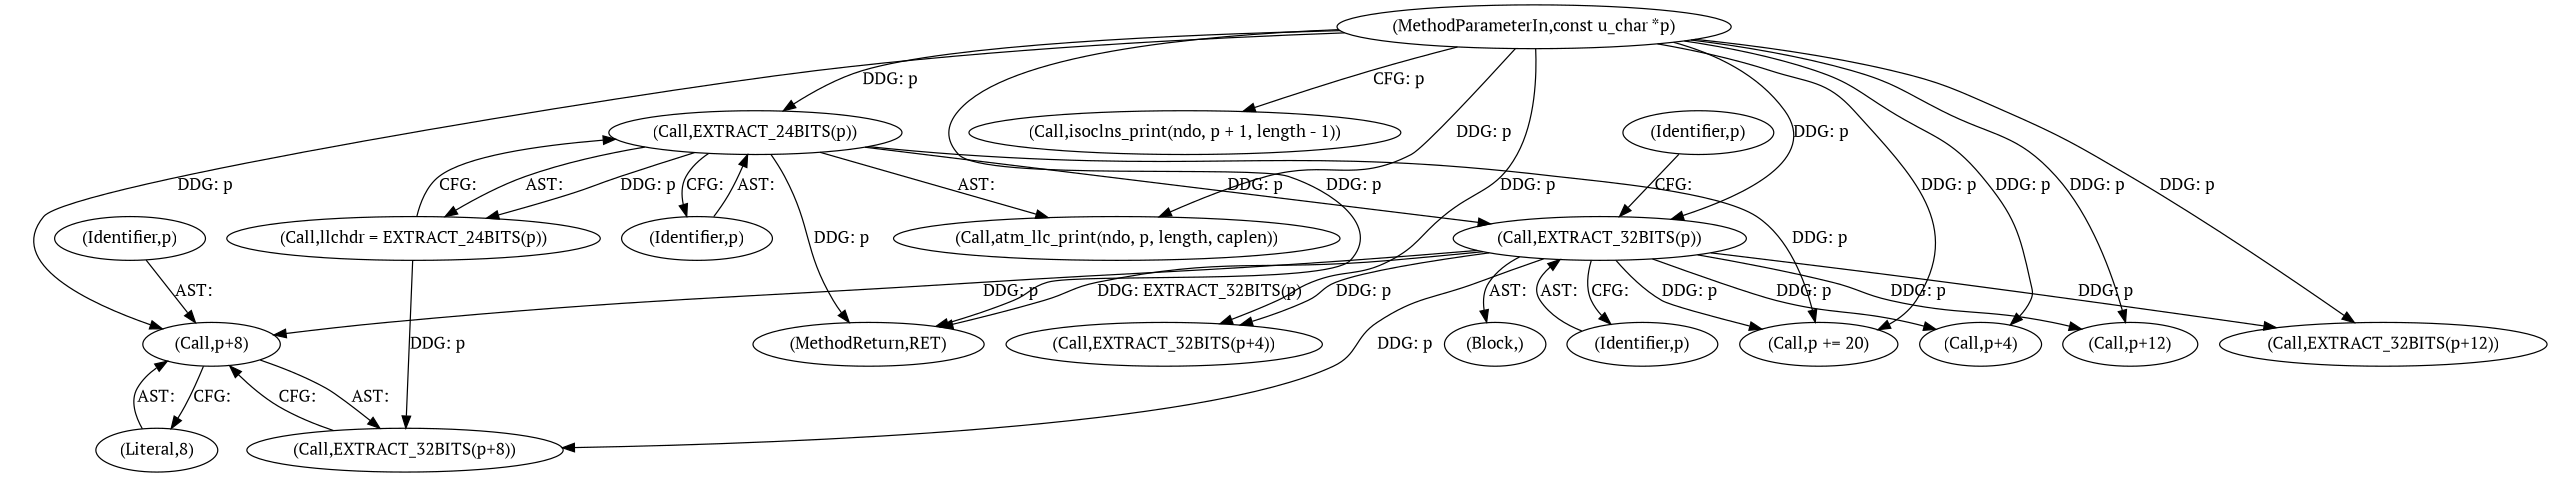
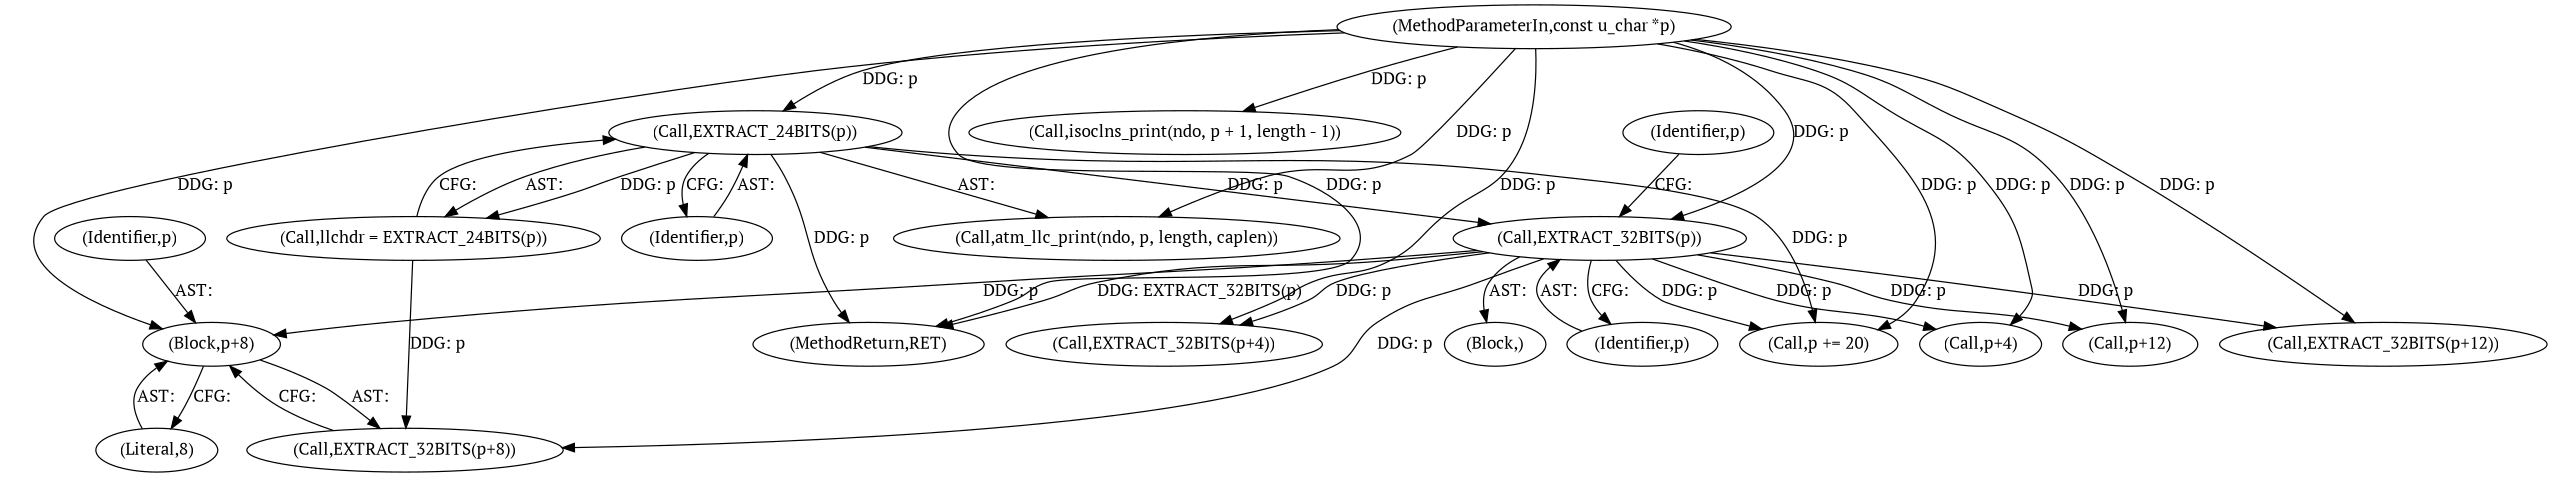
edge "(MethodParameterIn,const u_char *p)" -> "(Call,isoclns_print(ndo, p + 1, length - 1))": label "CFG: p" -> "DDG: p"
node "(Call,p+8)": label "(Call,p+8)" -> "(Block,p+8)"
